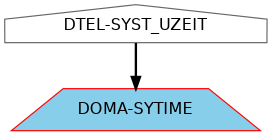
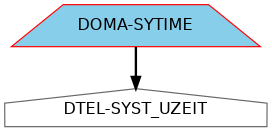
edge "DTEL-SYST_UZEIT" -> "DOMA-SYTIME": reversed
